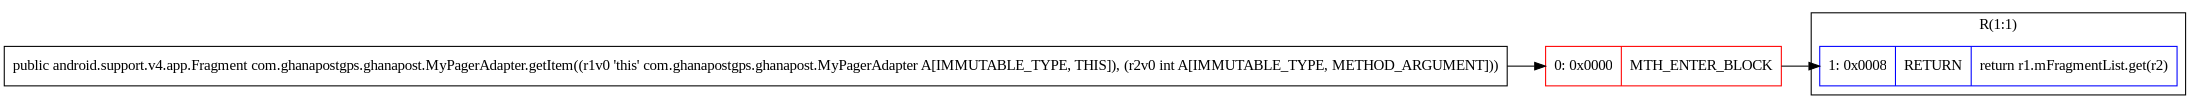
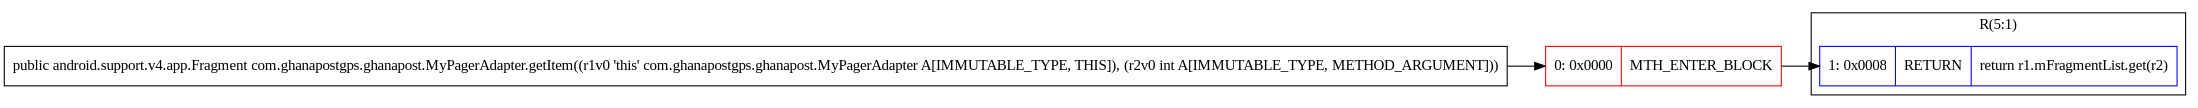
cluster "R(1:1)": label "R(1:1)" -> "R(5:1)"
